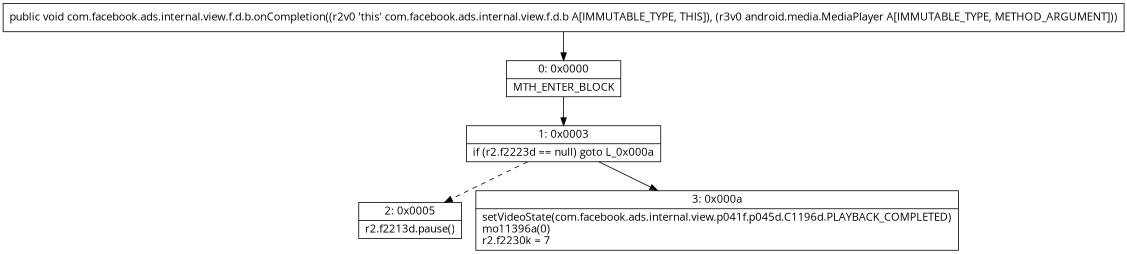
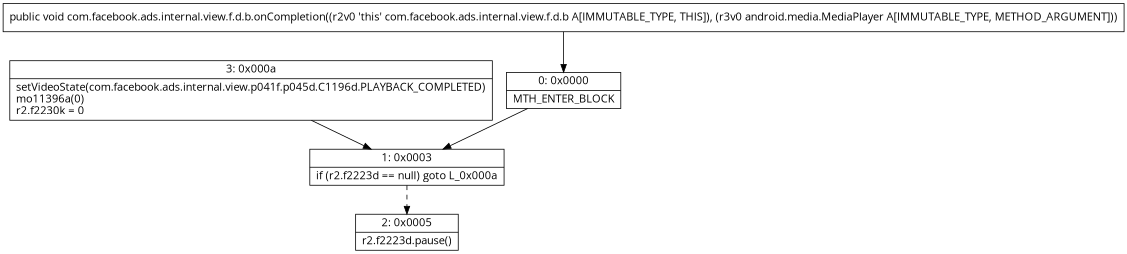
edge "1: 0x0003" -> "3: 0x000a": reversed
node "2: 0x0005": text "r2.f2213d.pause()" -> "r2.f2223d.pause()"
node "3: 0x000a": text "r2.f2230k = 7" -> "r2.f2230k = 0"
